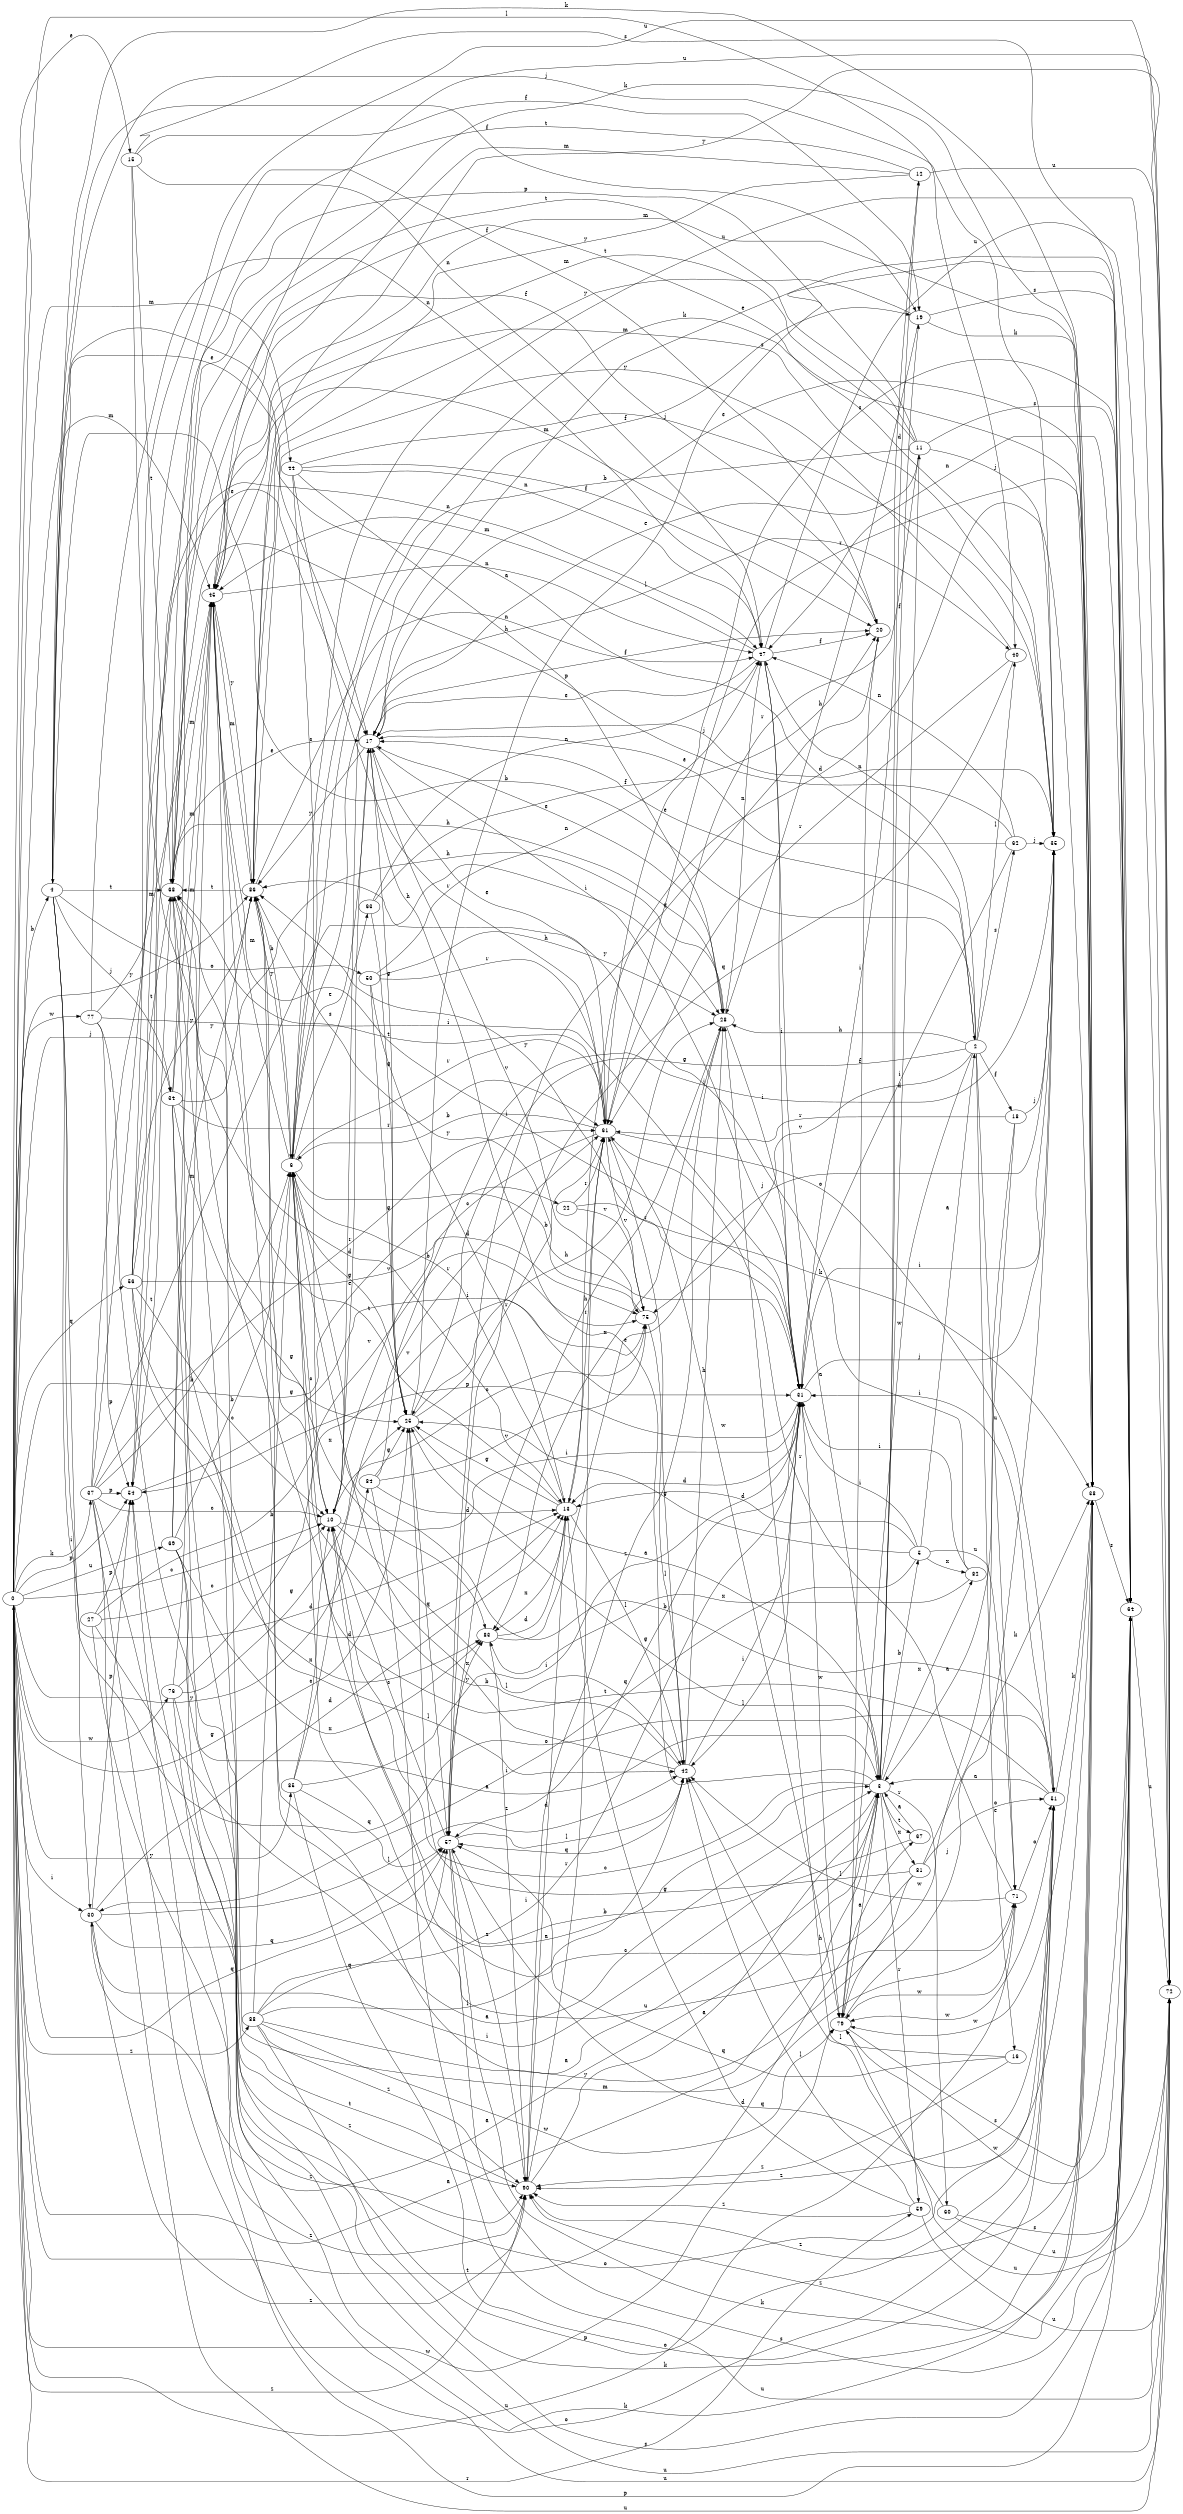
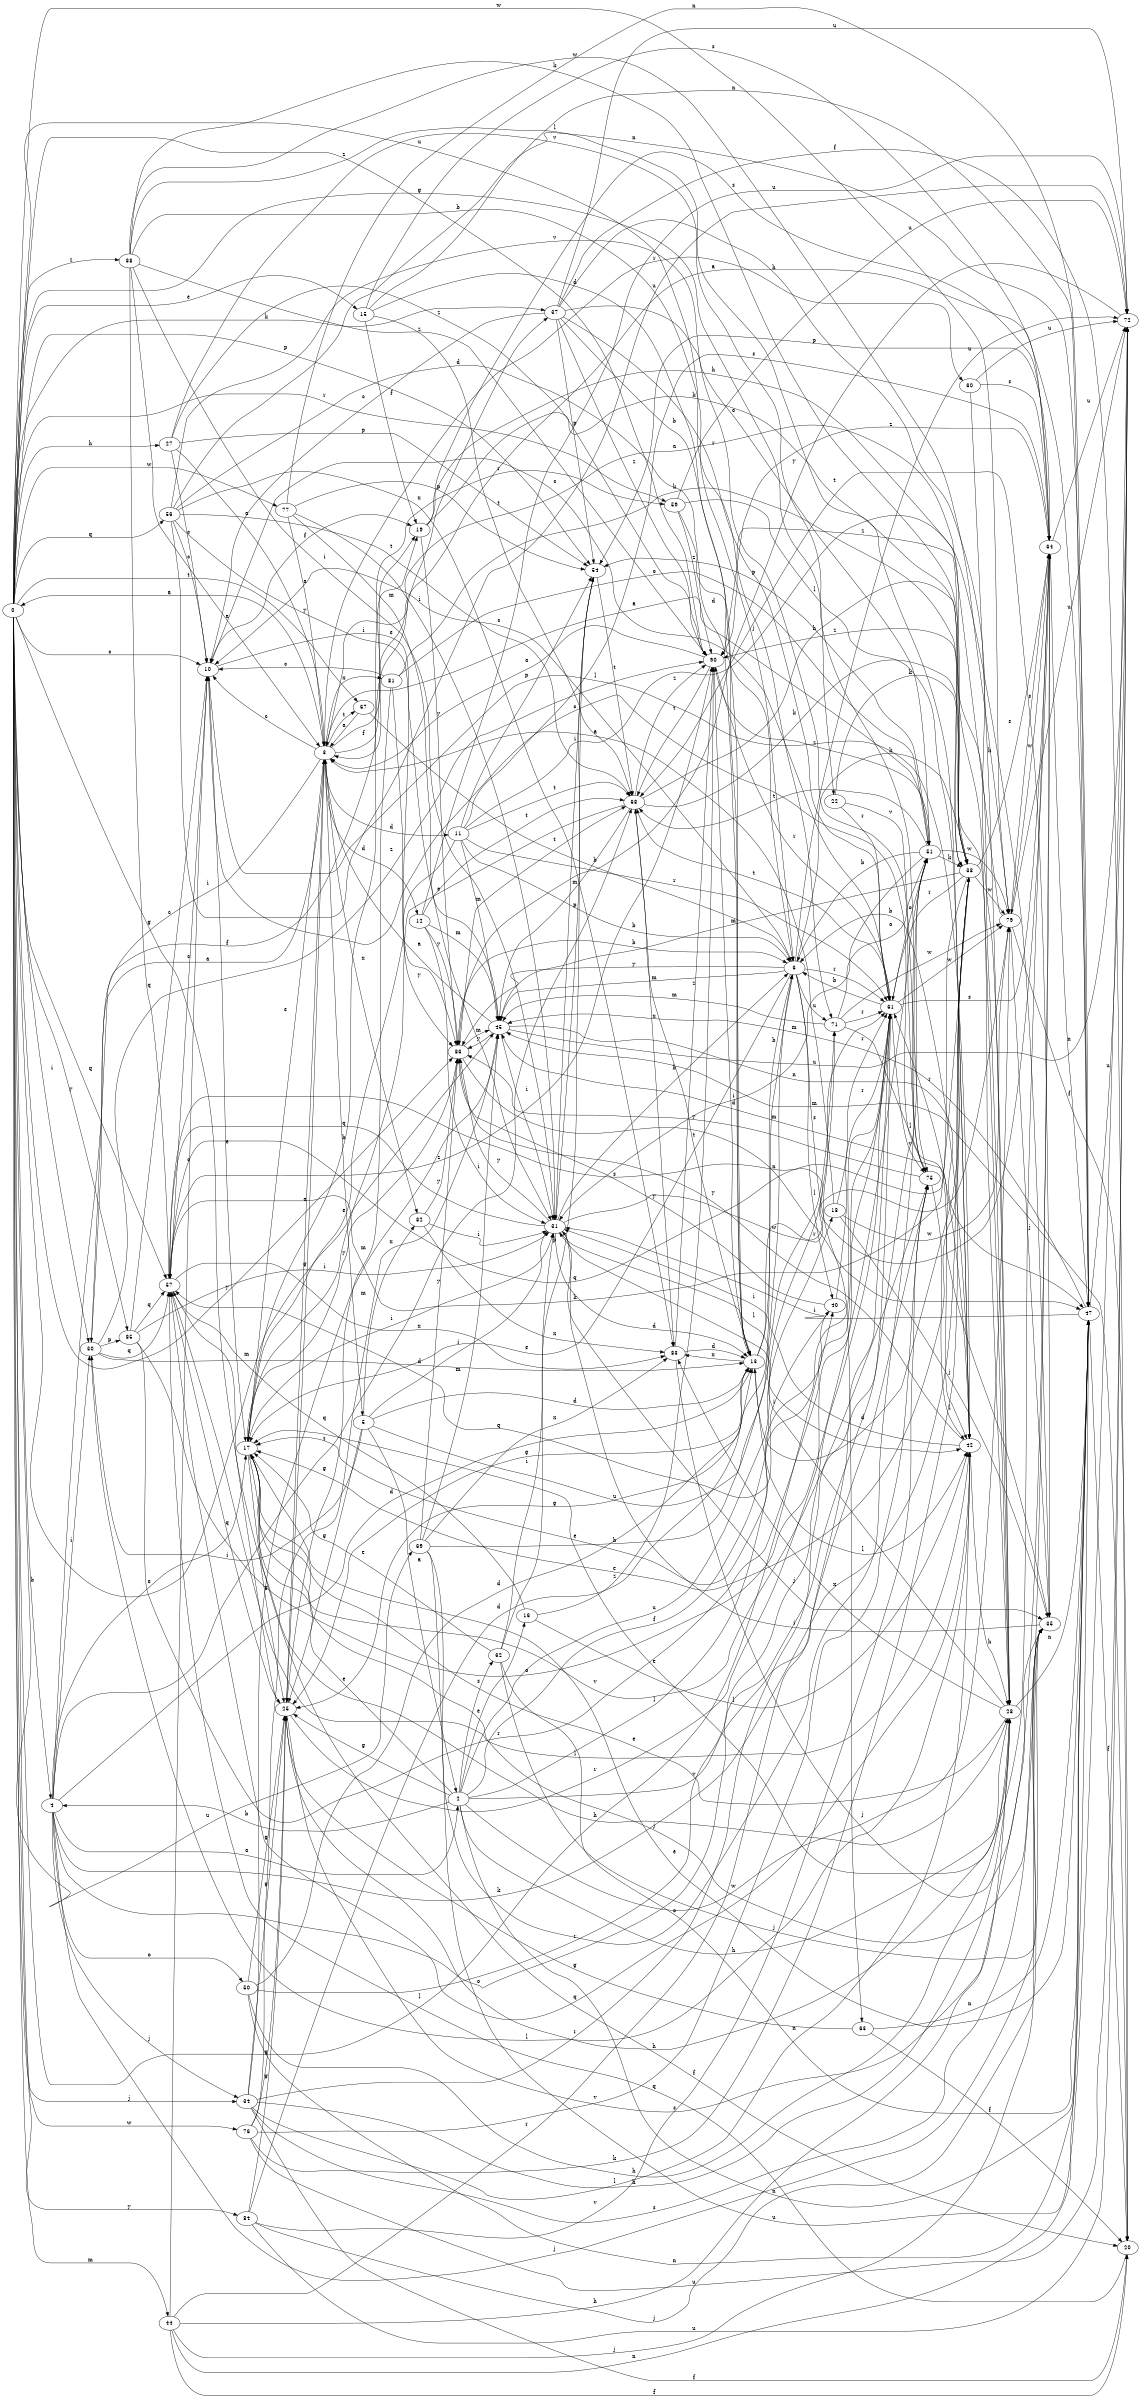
edge "0" -> "27": added, label "h"
edge "37" -> "17": reversed
edge "6" -> "31": reversed
edge "30" -> "54": now "30" -> "85"
